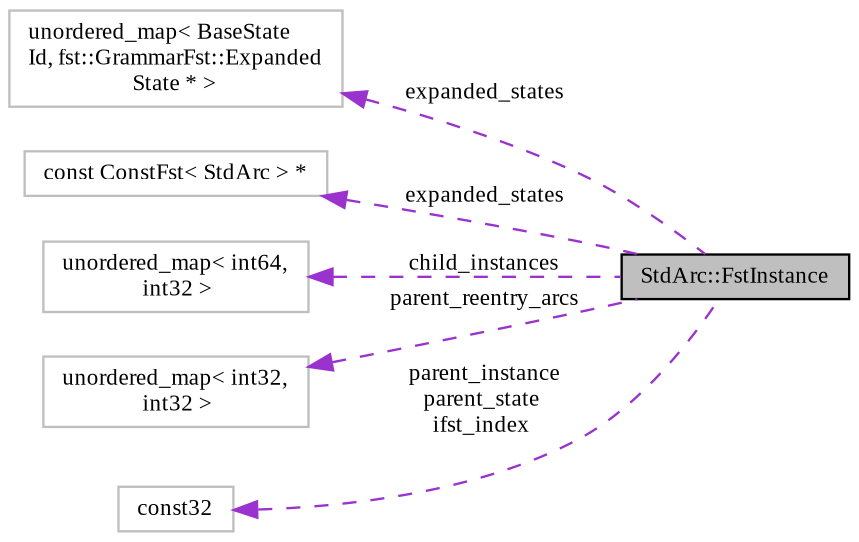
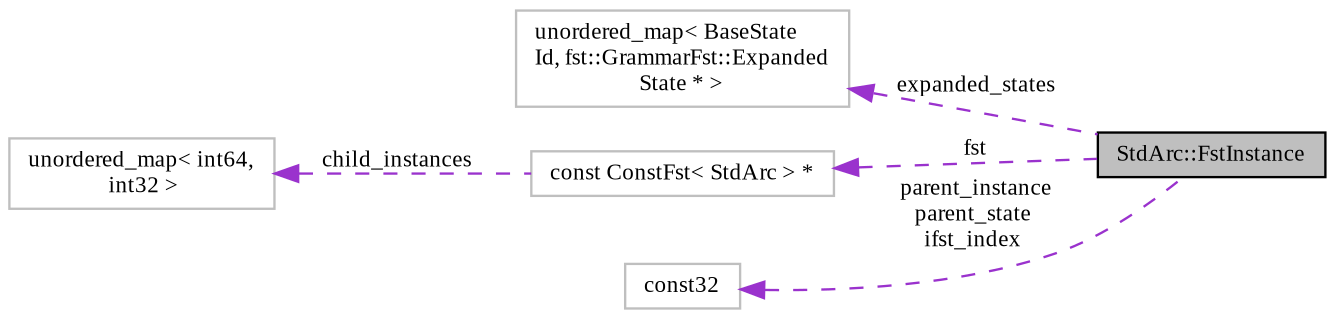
edge "StdArc::FstInstance" -> "const ConstFst< StdArc > *": label " expanded_states" -> " fst"
edge "StdArc::FstInstance" -> "unordered_map< int64, int32 >": now "const ConstFst< StdArc > *" -> "unordered_map< int64, int32 >"
node "unordered_map< int32, int32 >": removed
